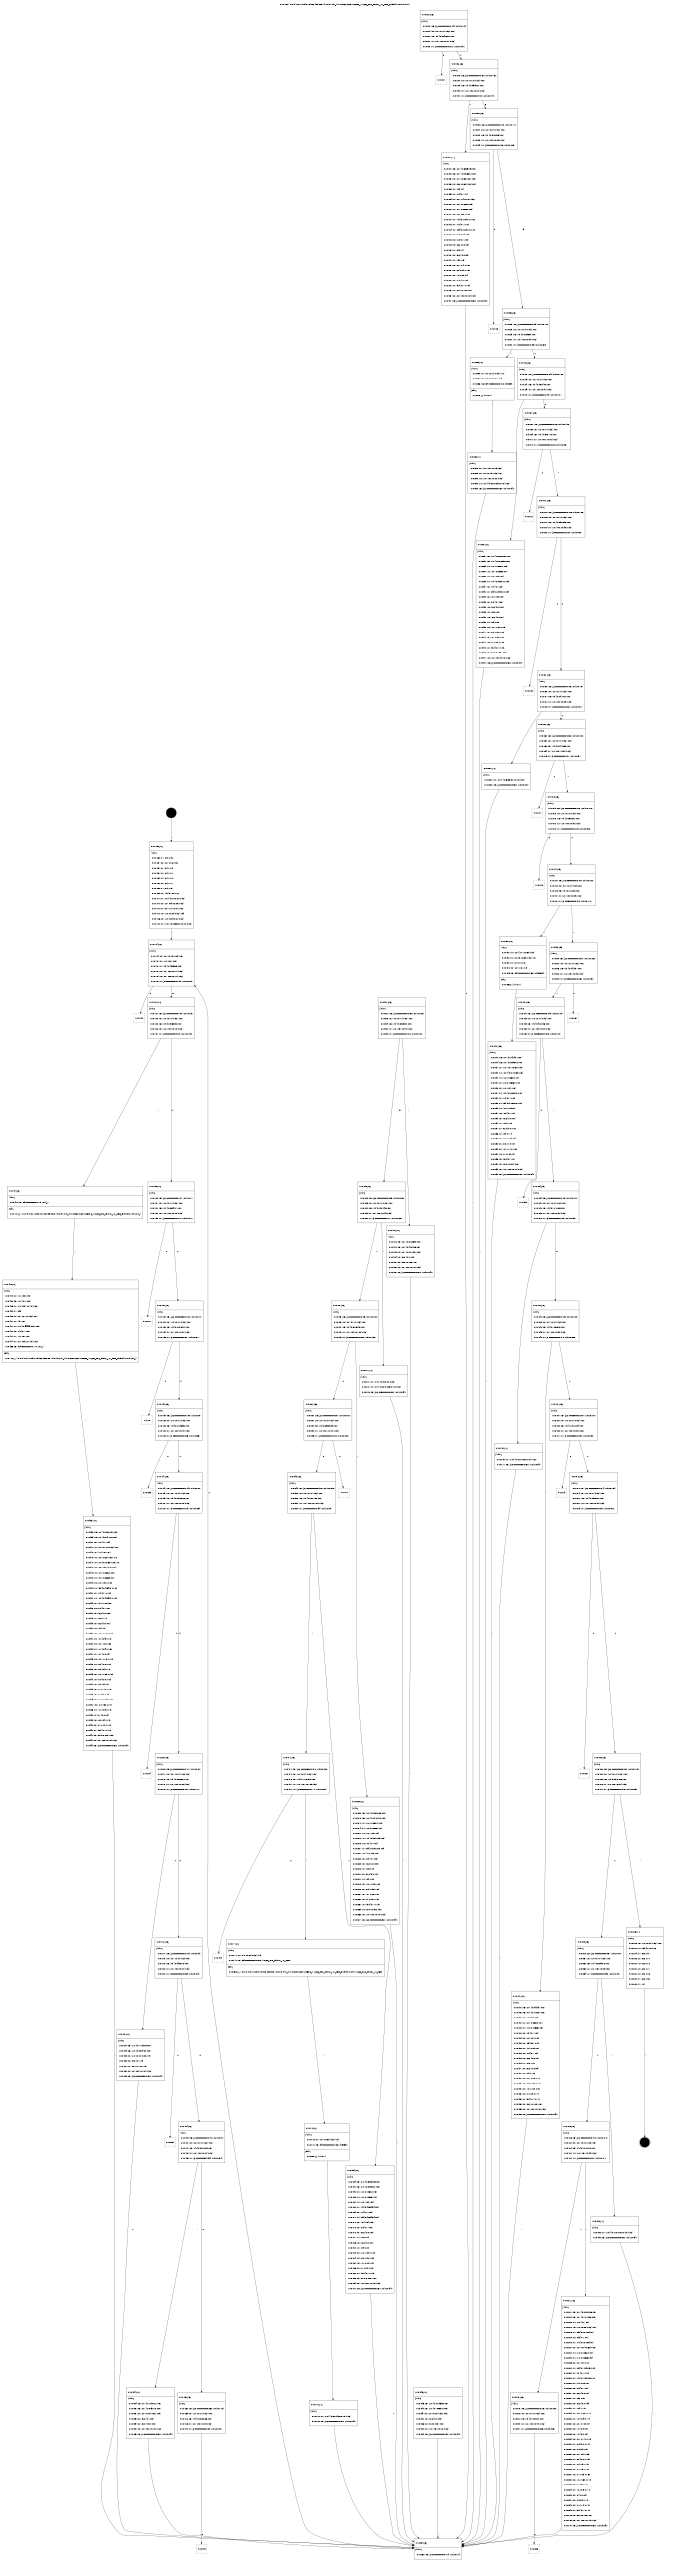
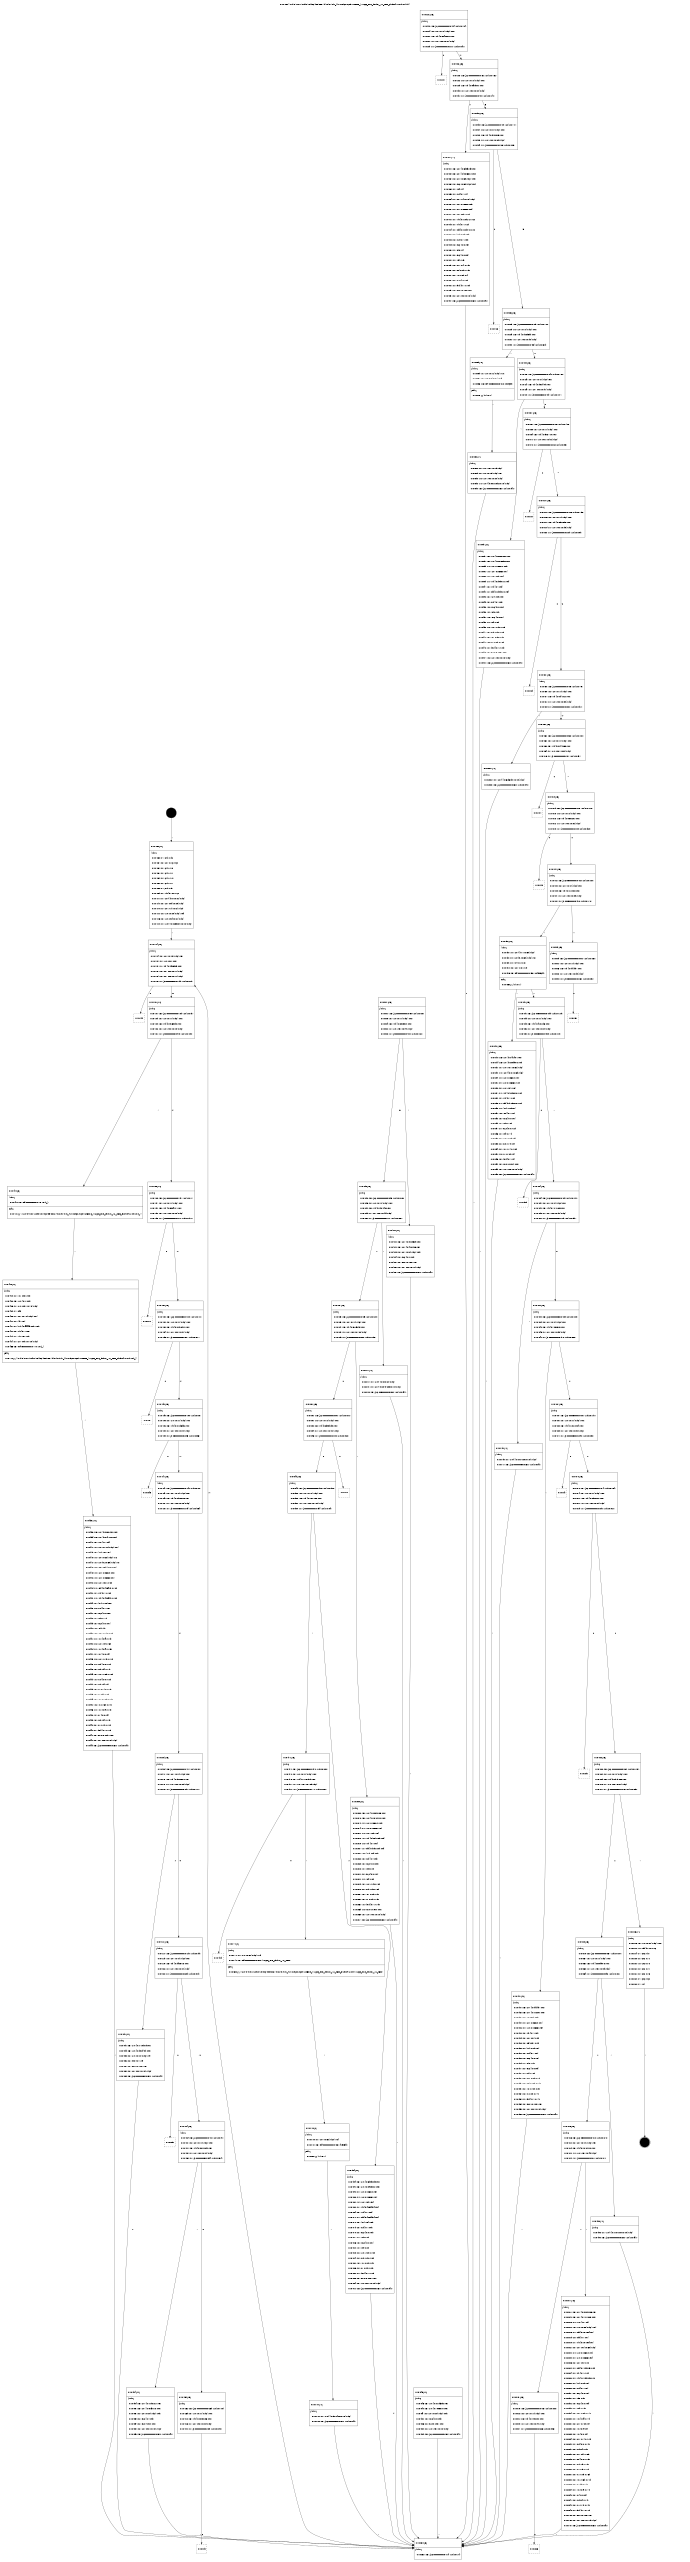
edge "0x40199d [25]" -> "0x4019b6 [25]": now "0x401d63 [23]" -> "0x4019b6 [25]"
node "0x4022af": removed
